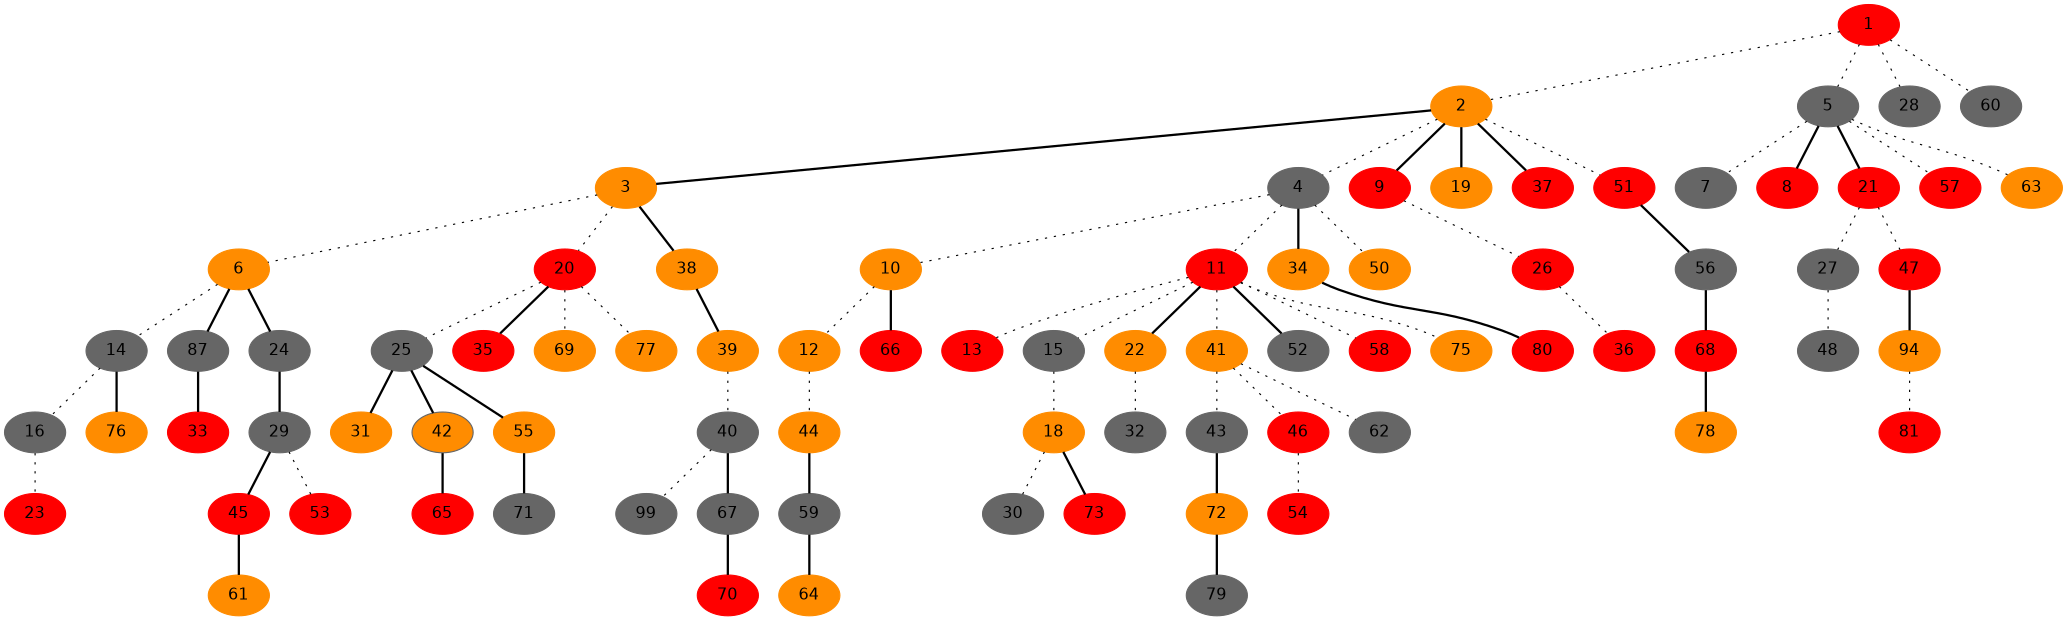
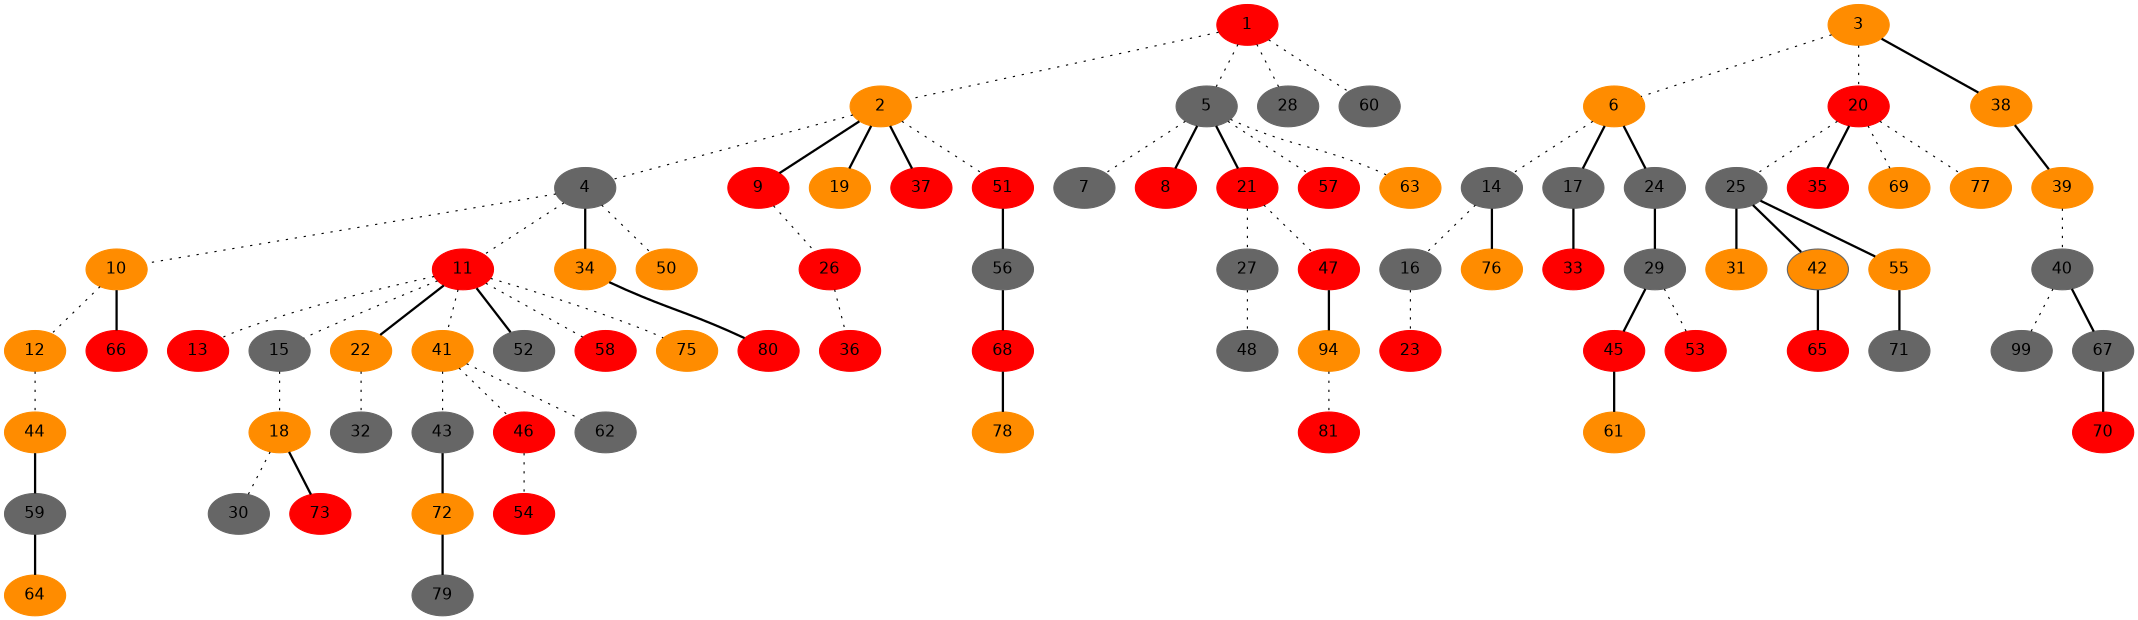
edge "2" -- "3": removed
node "87": label "87" -> "17"
